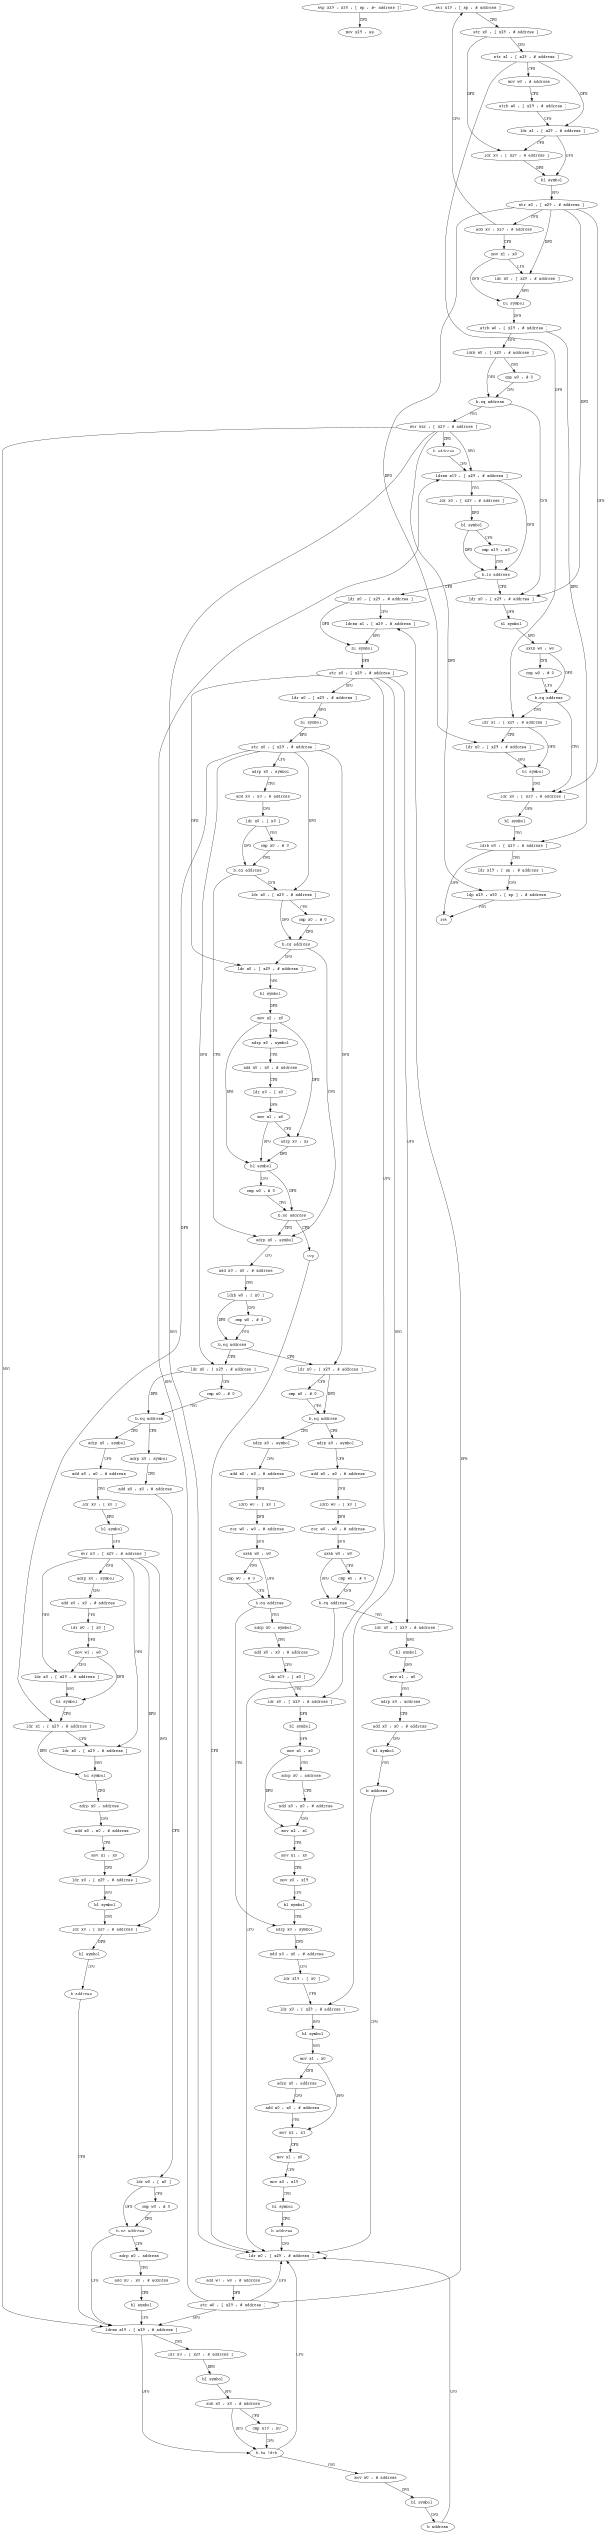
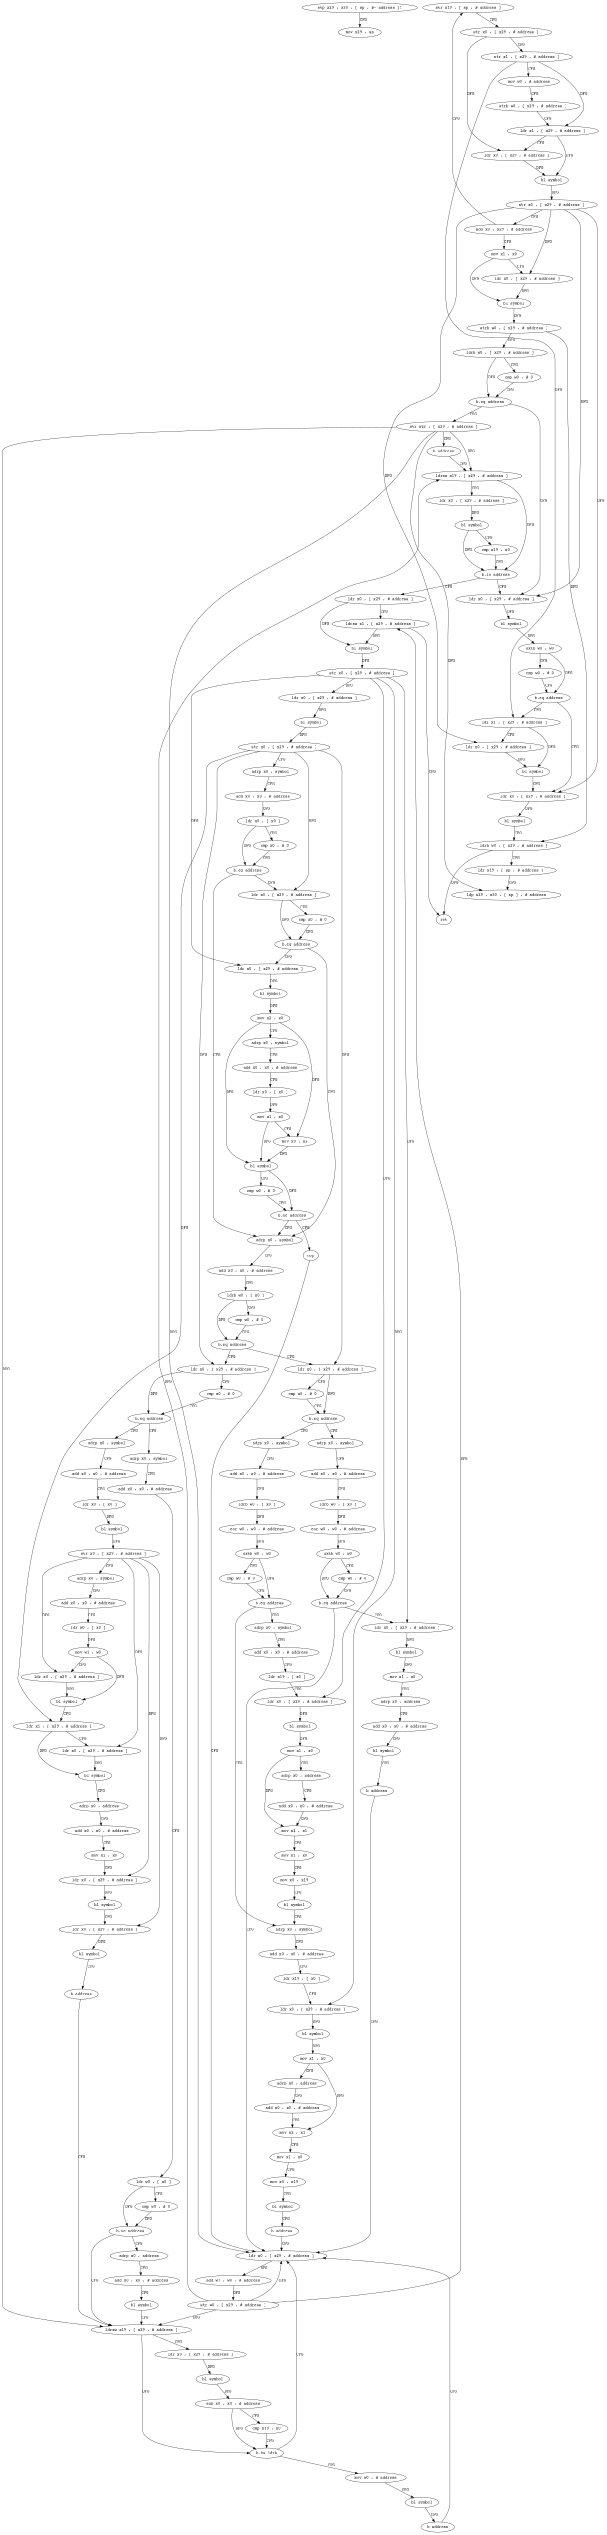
edge "ldp x29 , x30 , [ sp ] , # address" -> "ret": now "ldrsw x1 , [ x29 , # address ]" -> "ret"
node "adrp x0 , x2": label "adrp x0 , x2" -> "mov x0 , x2"
edge "ldr w0 , [ x29 , # address ]" -> "add w7 , w0 , # address": added, label "DFG"
